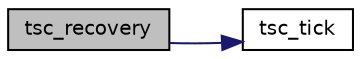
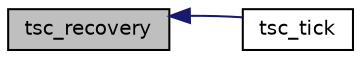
edge "tsc_recovery" -> "tsc_tick": reversed
